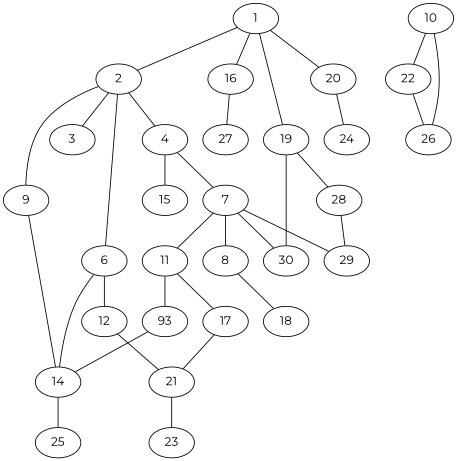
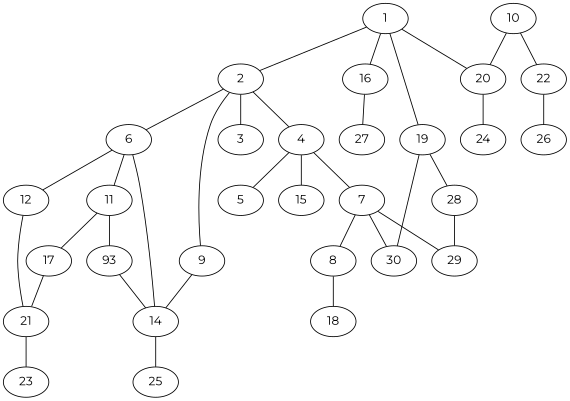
edge "10" -- "26": now "10" -- "20"
node "5": added
edge "7" -- "11": now "6" -- "11"
